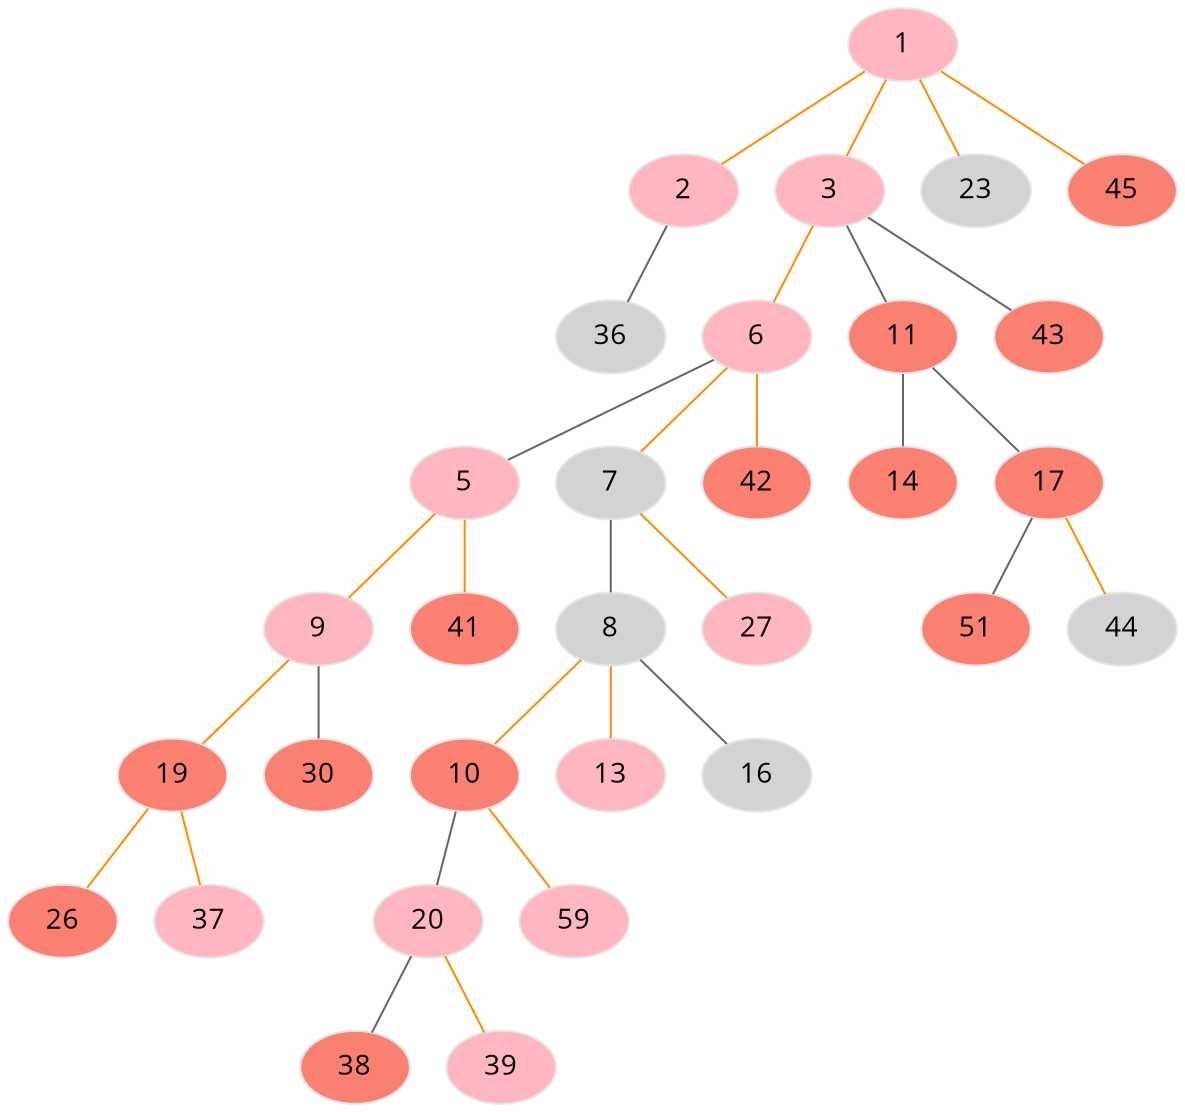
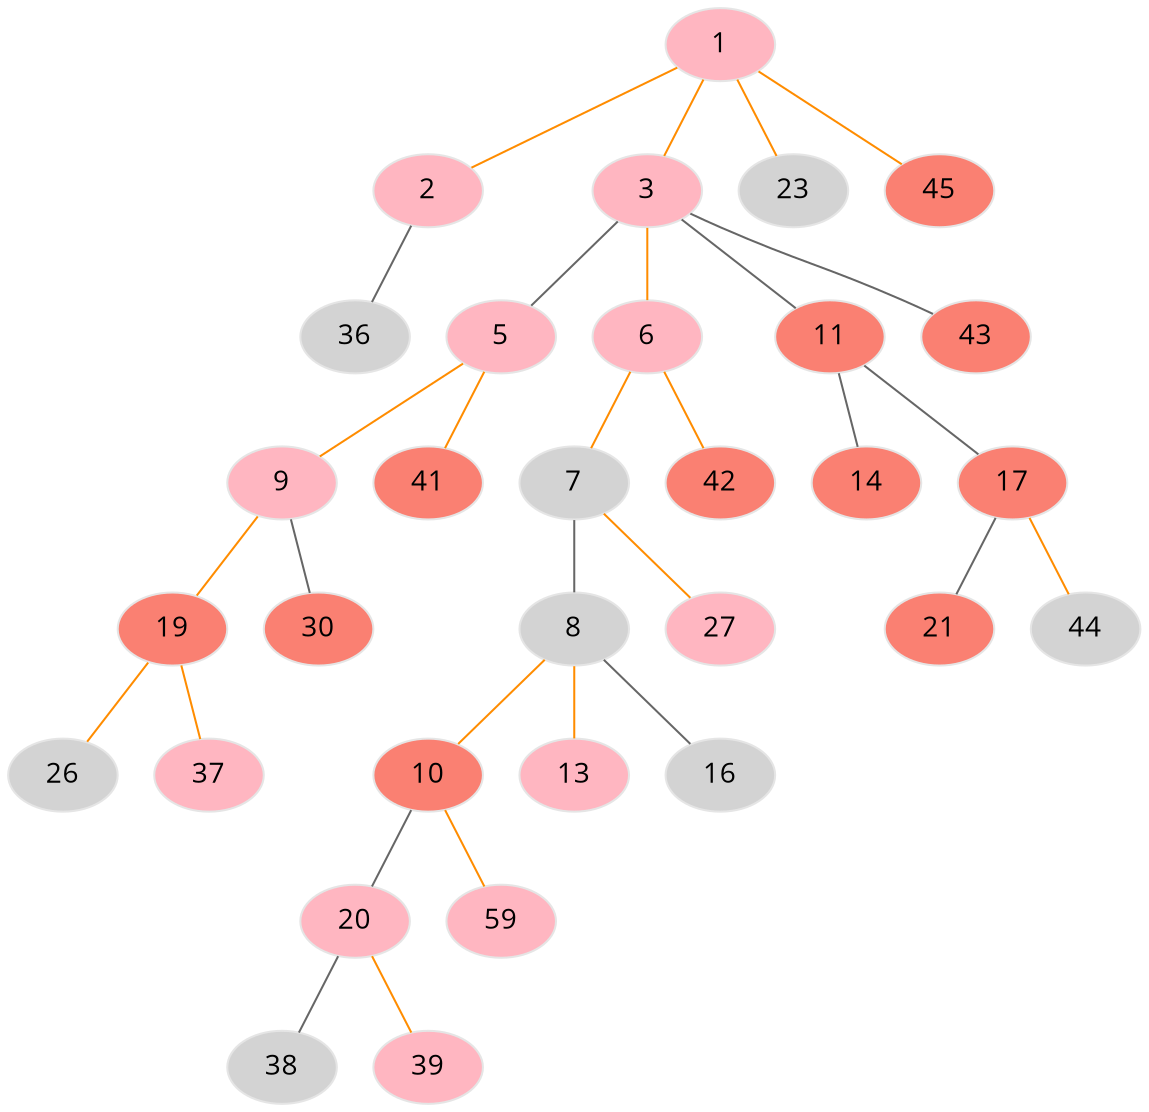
edge "6" -- "5": now "3" -- "5"
node "51": label "51" -> "21"
node "26": fillcolor salmon -> lightgrey
node "38": fillcolor salmon -> lightgrey
